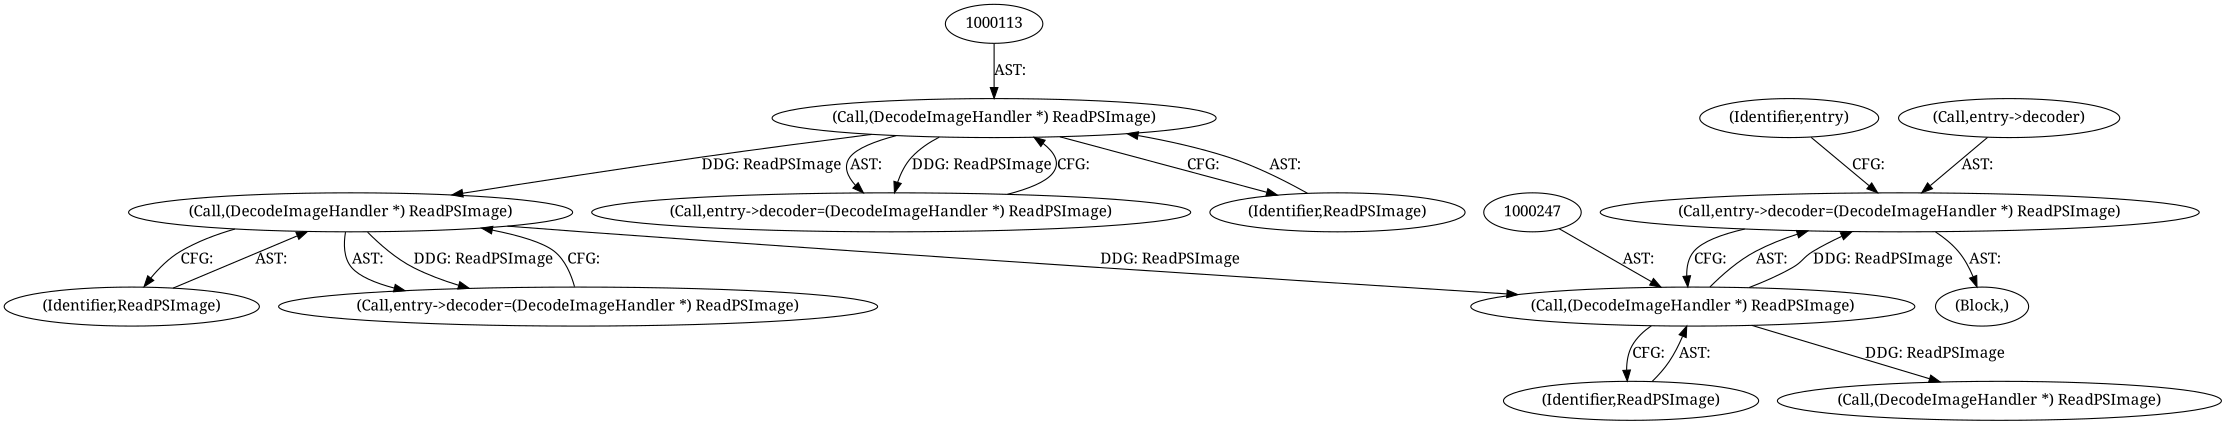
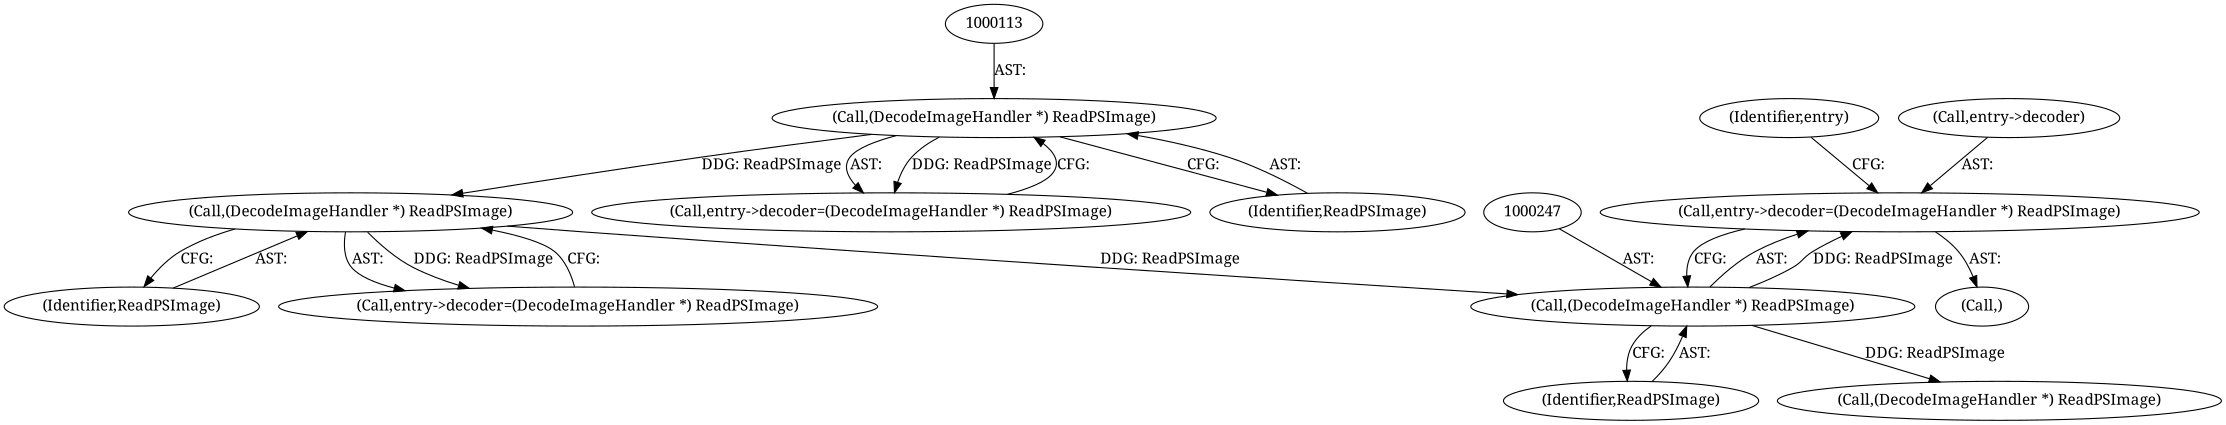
node "(Block,)": label "(Block,)" -> "(Call,)"
